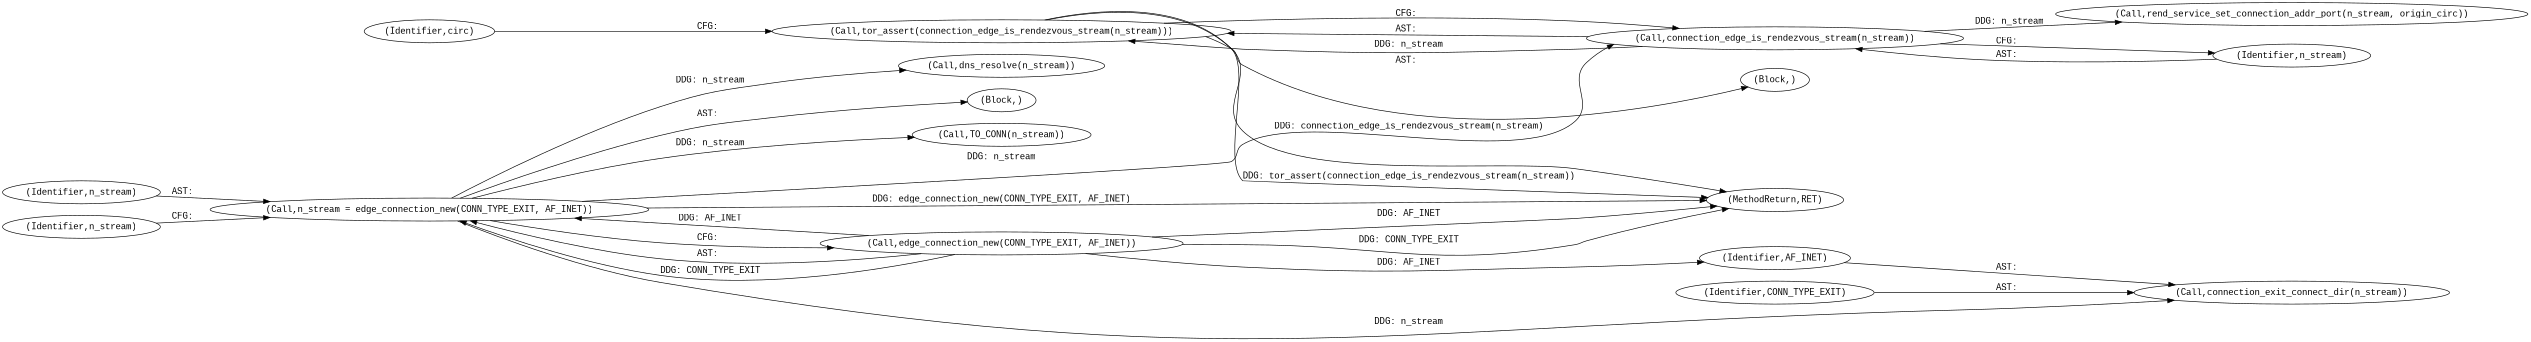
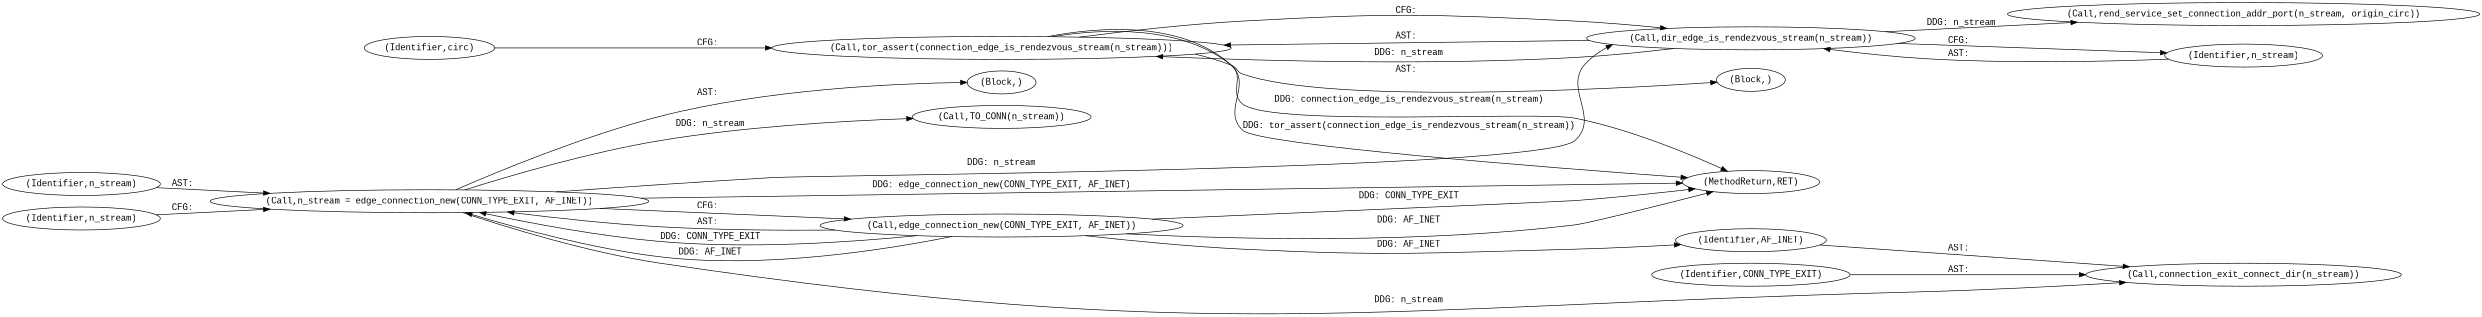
node "(Call,connection_edge_is_rendezvous_stream(n_stream))": label "(Call,connection_edge_is_rendezvous_stream(n_stream))" -> "(Call,dir_edge_is_rendezvous_stream(n_stream))"
node "(Call,dns_resolve(n_stream))": removed
